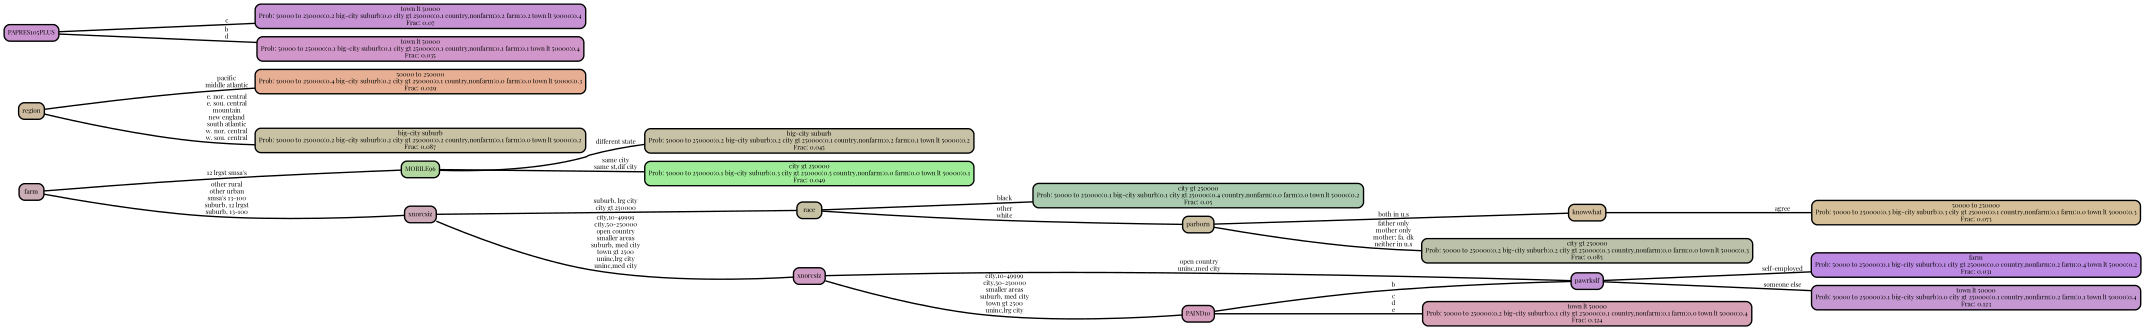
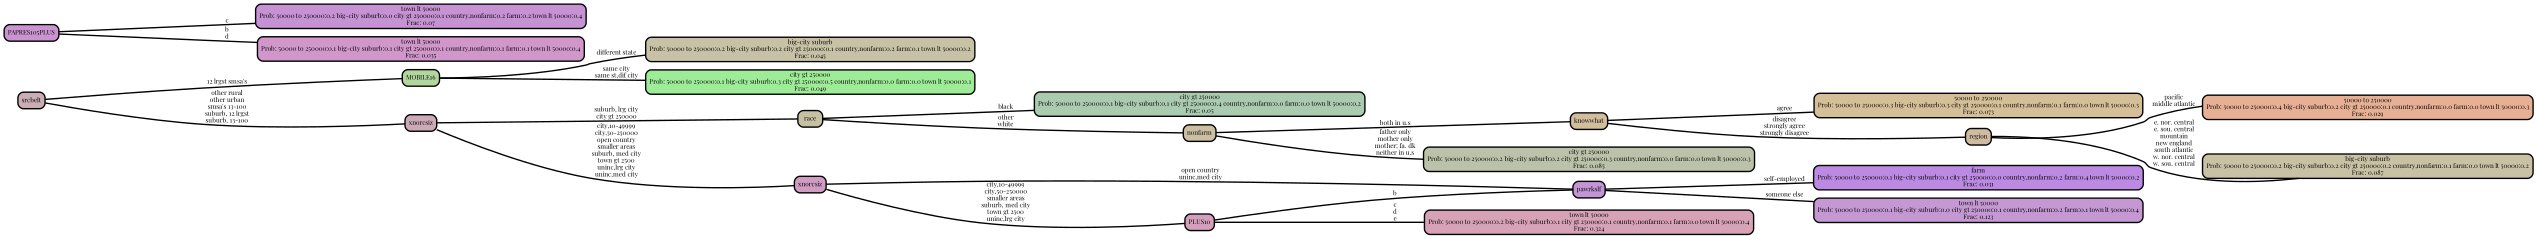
edge "knowwhat" -- "region": added, label "disagree strongly agree strongly disagree"
node "MOBILE96": label "MOBILE96" -> "MOBILE16"
node "farm": label "farm" -> "srcbelt"
node "parborn": label "parborn" -> "nonfarm"
node "PAIND10": label "PAIND10" -> "PLUS10"
